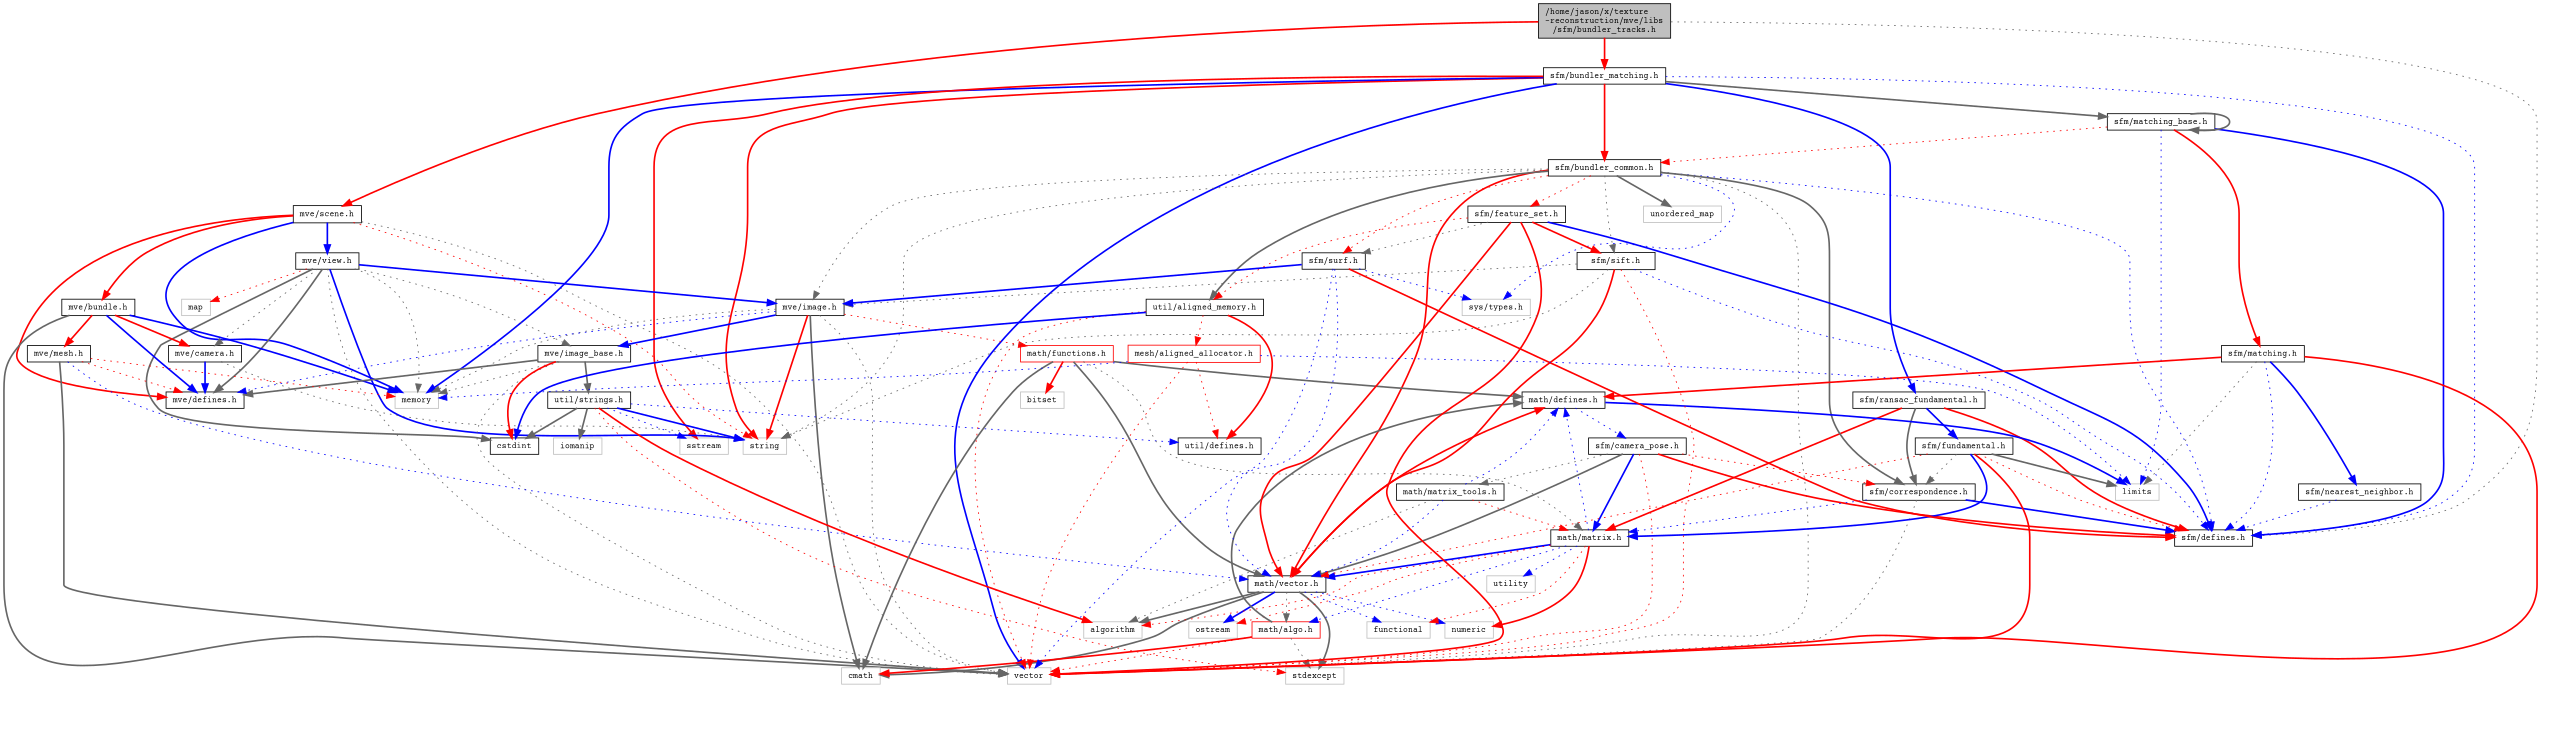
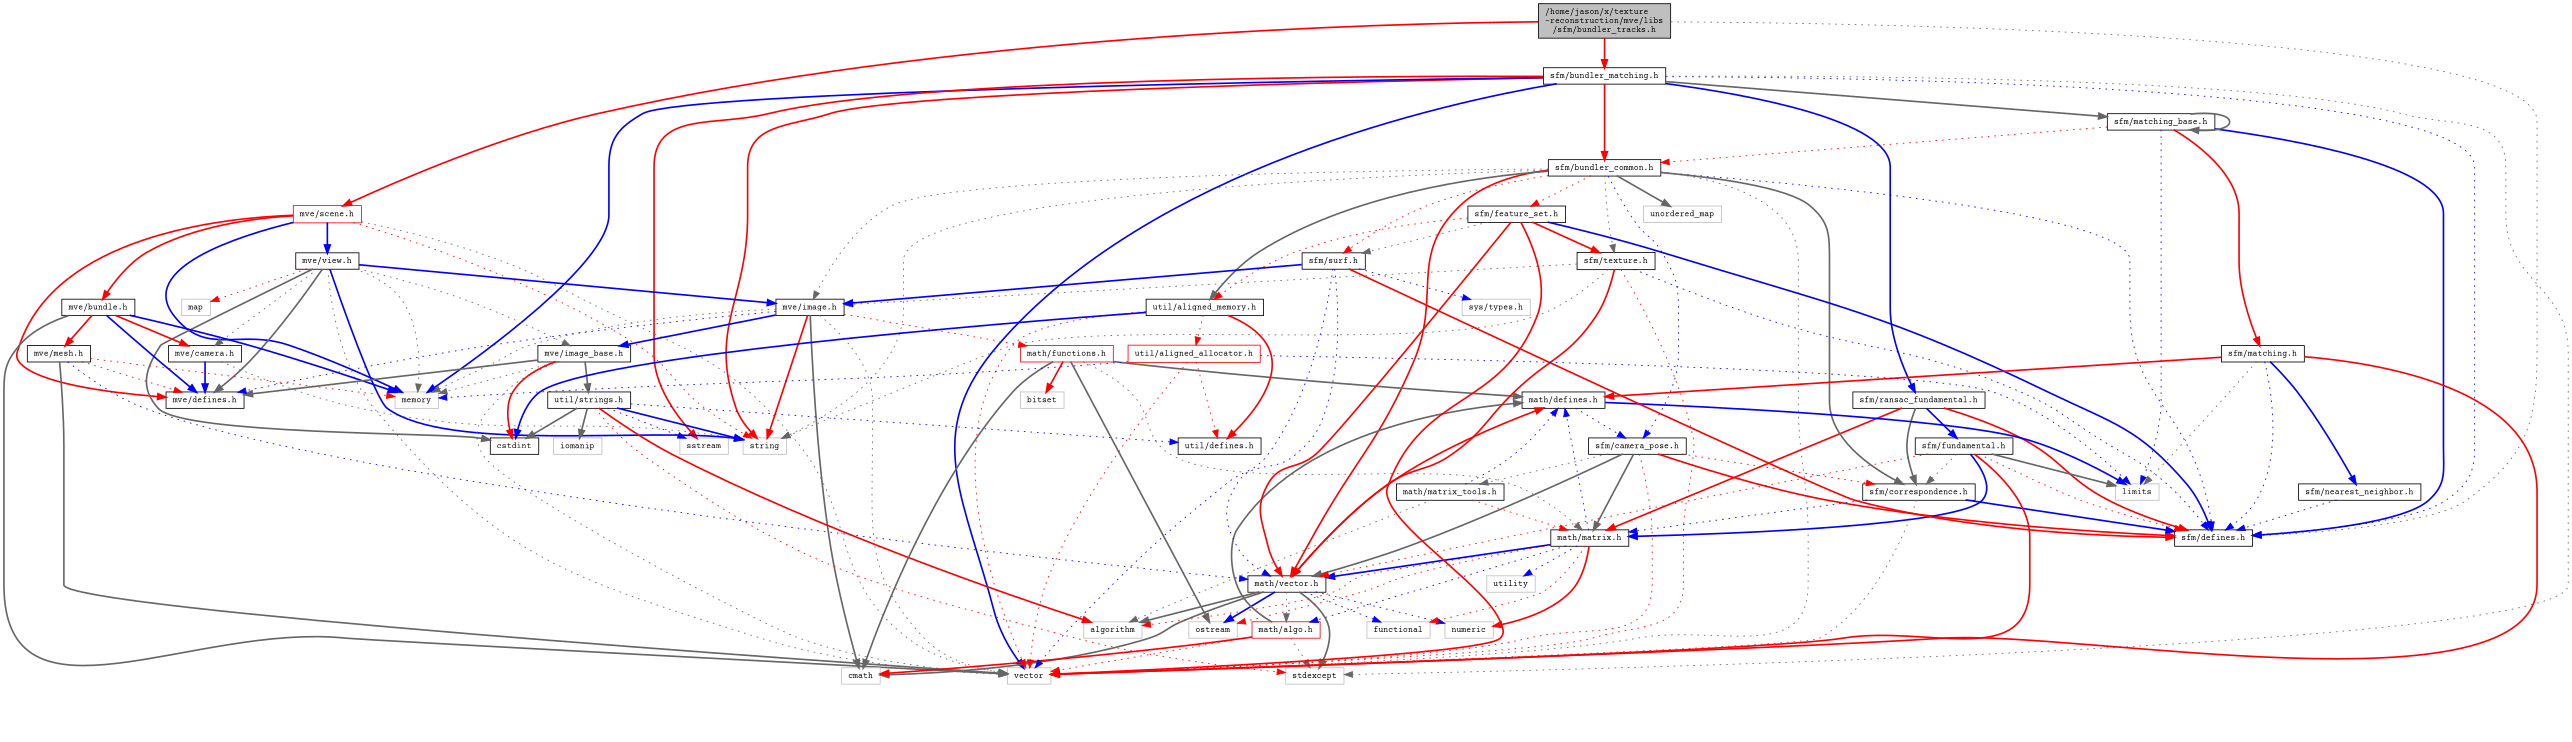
node "mve/scene.h": color black -> red
edge "sfm/bundler_common.h" -> "sys/types.h": now "sfm/bundler_common.h" -> "sfm/camera_pose.h"
node "sfm/sift.h": label "sfm/sift.h" -> "sfm/texture.h"
node "mesh/aligned_allocator.h": label "mesh/aligned_allocator.h" -> "util/aligned_allocator.h"
edge "math/functions.h" -> "math/vector.h": now "math/functions.h" -> "ostream"
edge "sfm/camera_pose.h" -> "math/matrix.h": color blue -> gray40
edge "math/matrix_tools.h" -> "math/vector.h": removed
edge "sfm/bundler_matching.h" -> "stdexcept": added
